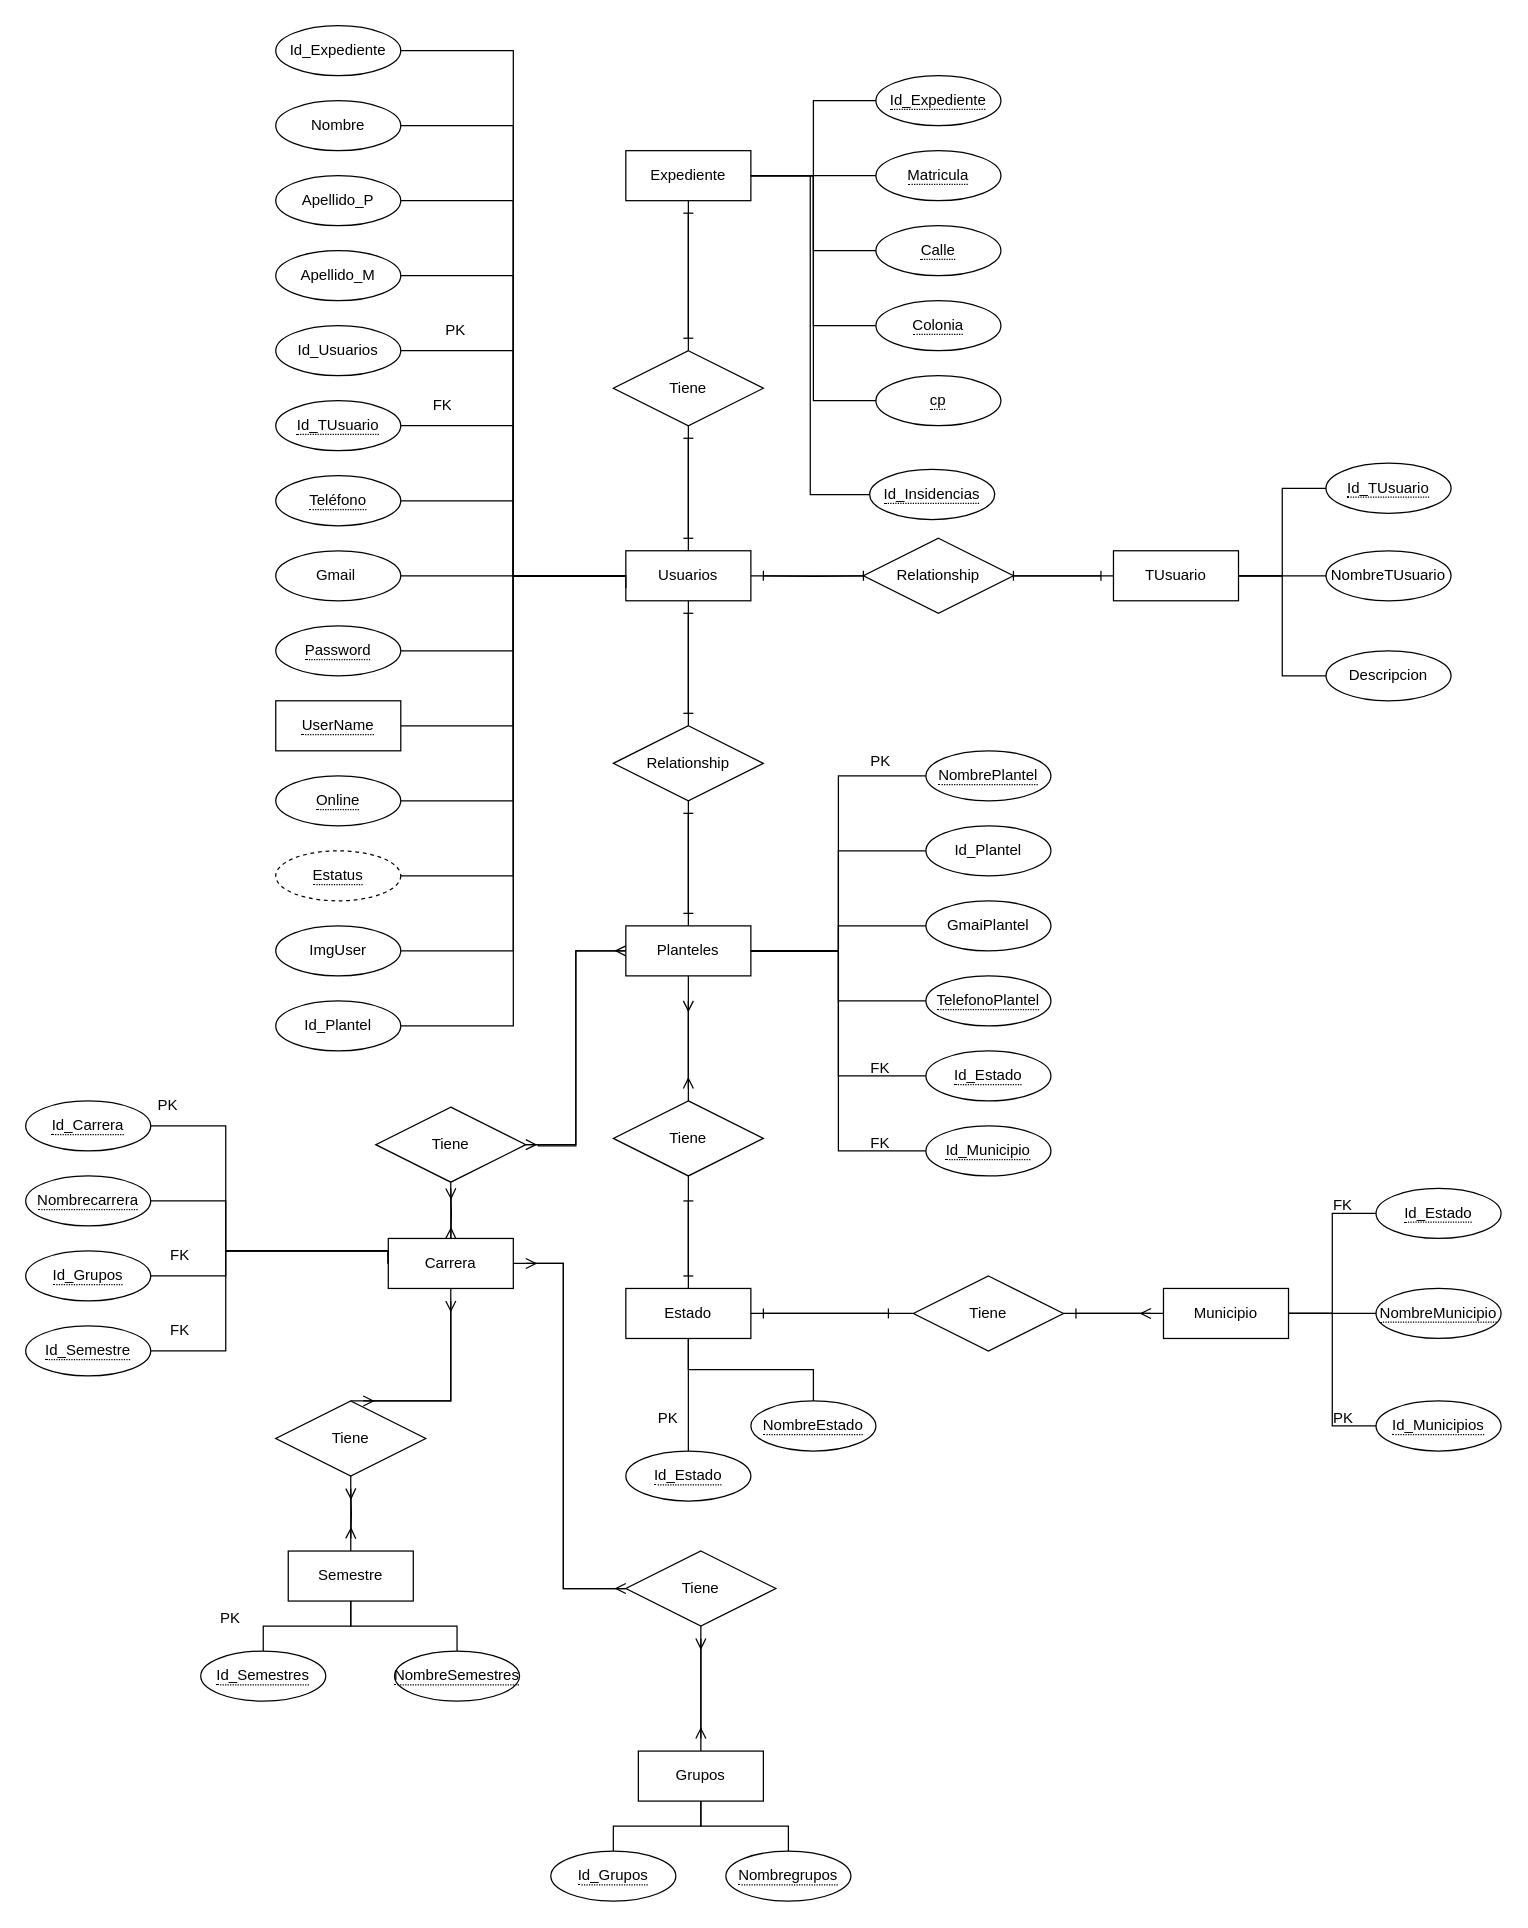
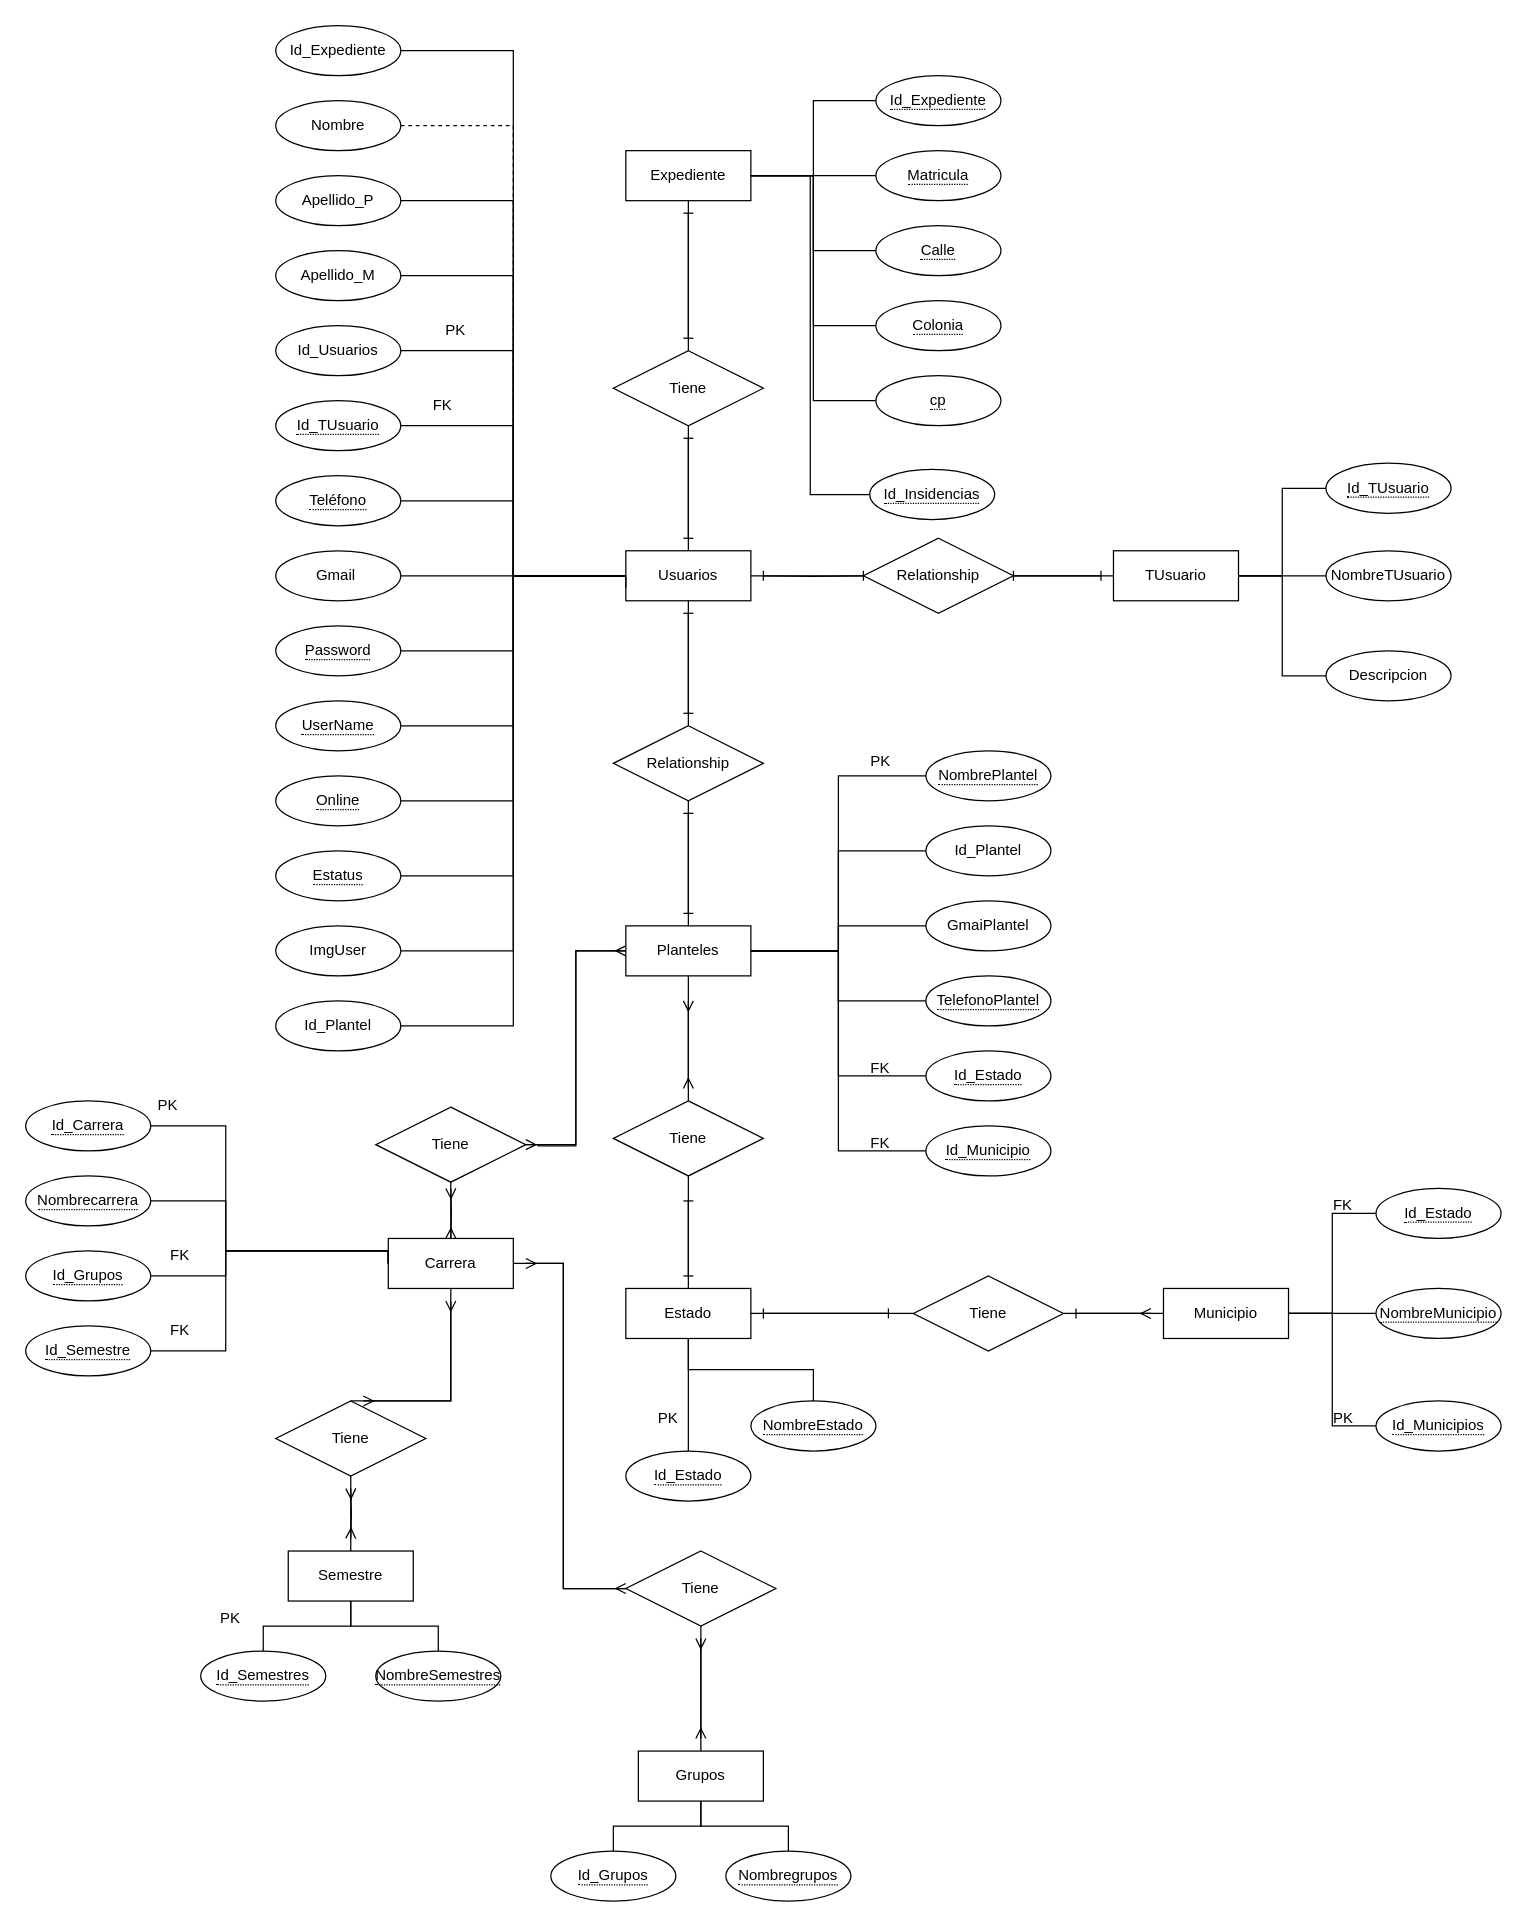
edge "Nombre" -- "Usuarios": style solid -> dashed
node "UserName": shape rectangle -> ellipse
node "Estatus": style dashed -> solid
node "NombreSemestres": moved (457, 1676) -> (438, 1676)
